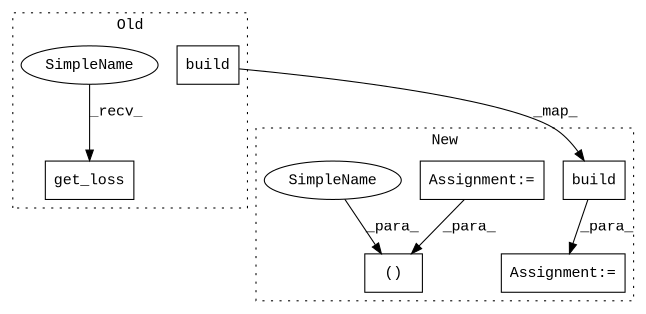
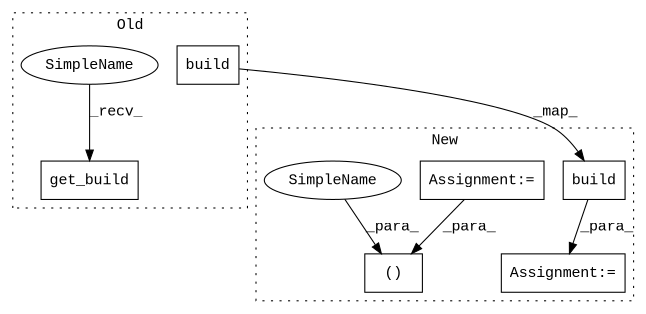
node "get_loss": label "get_loss" -> "get_build"
